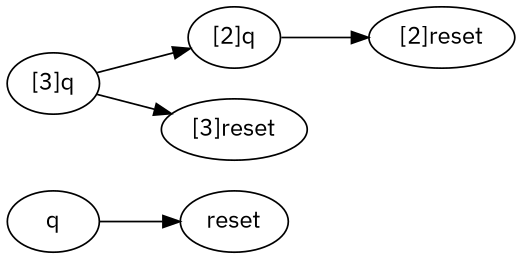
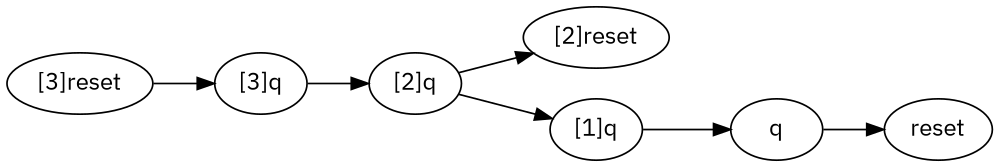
edge "[3]q" -> "[3]reset": reversed
node "[1]q": added
